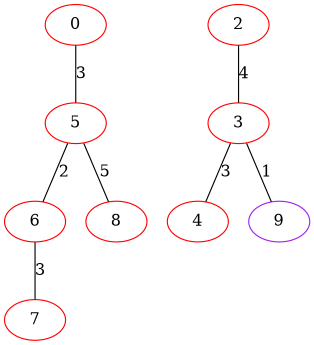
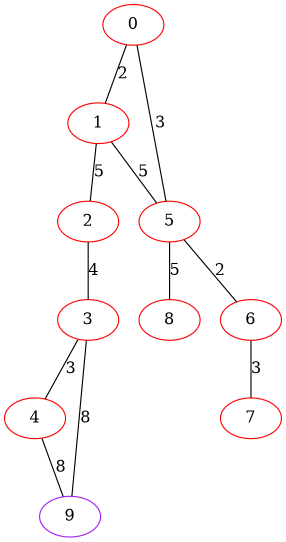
node "1": added
edge "3" -- "9": label "1" -> "8"
edge "4" -- "9": added, label "8"
